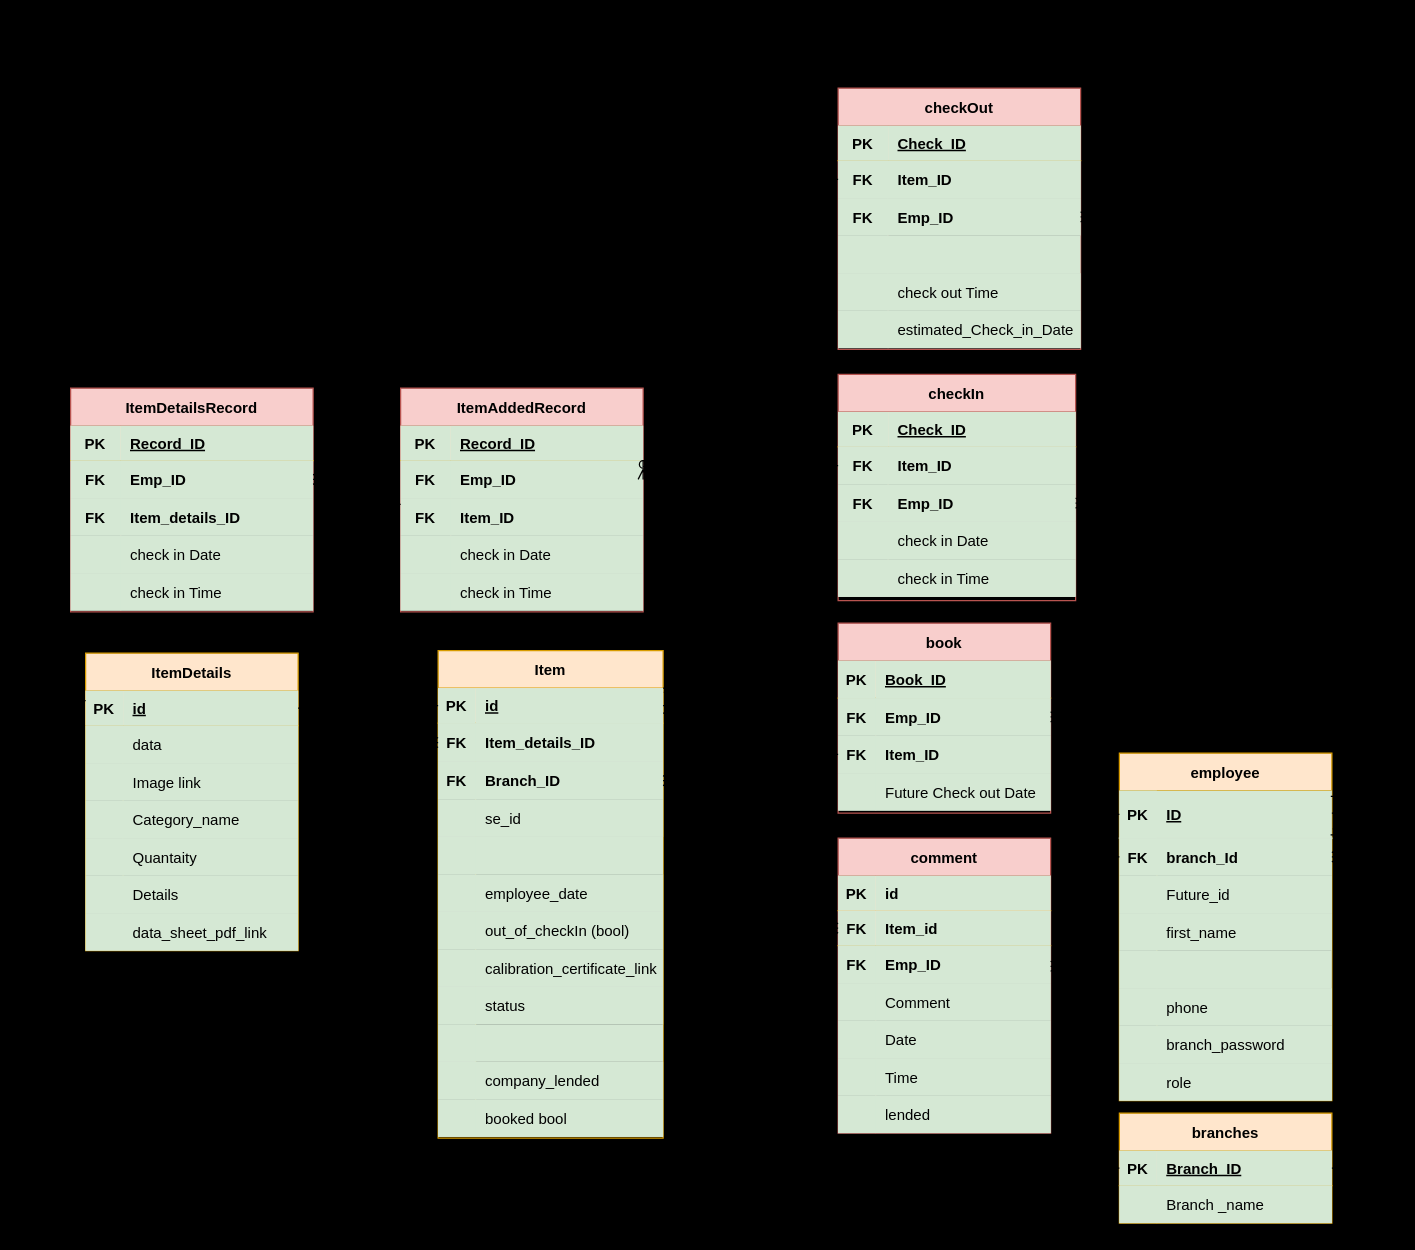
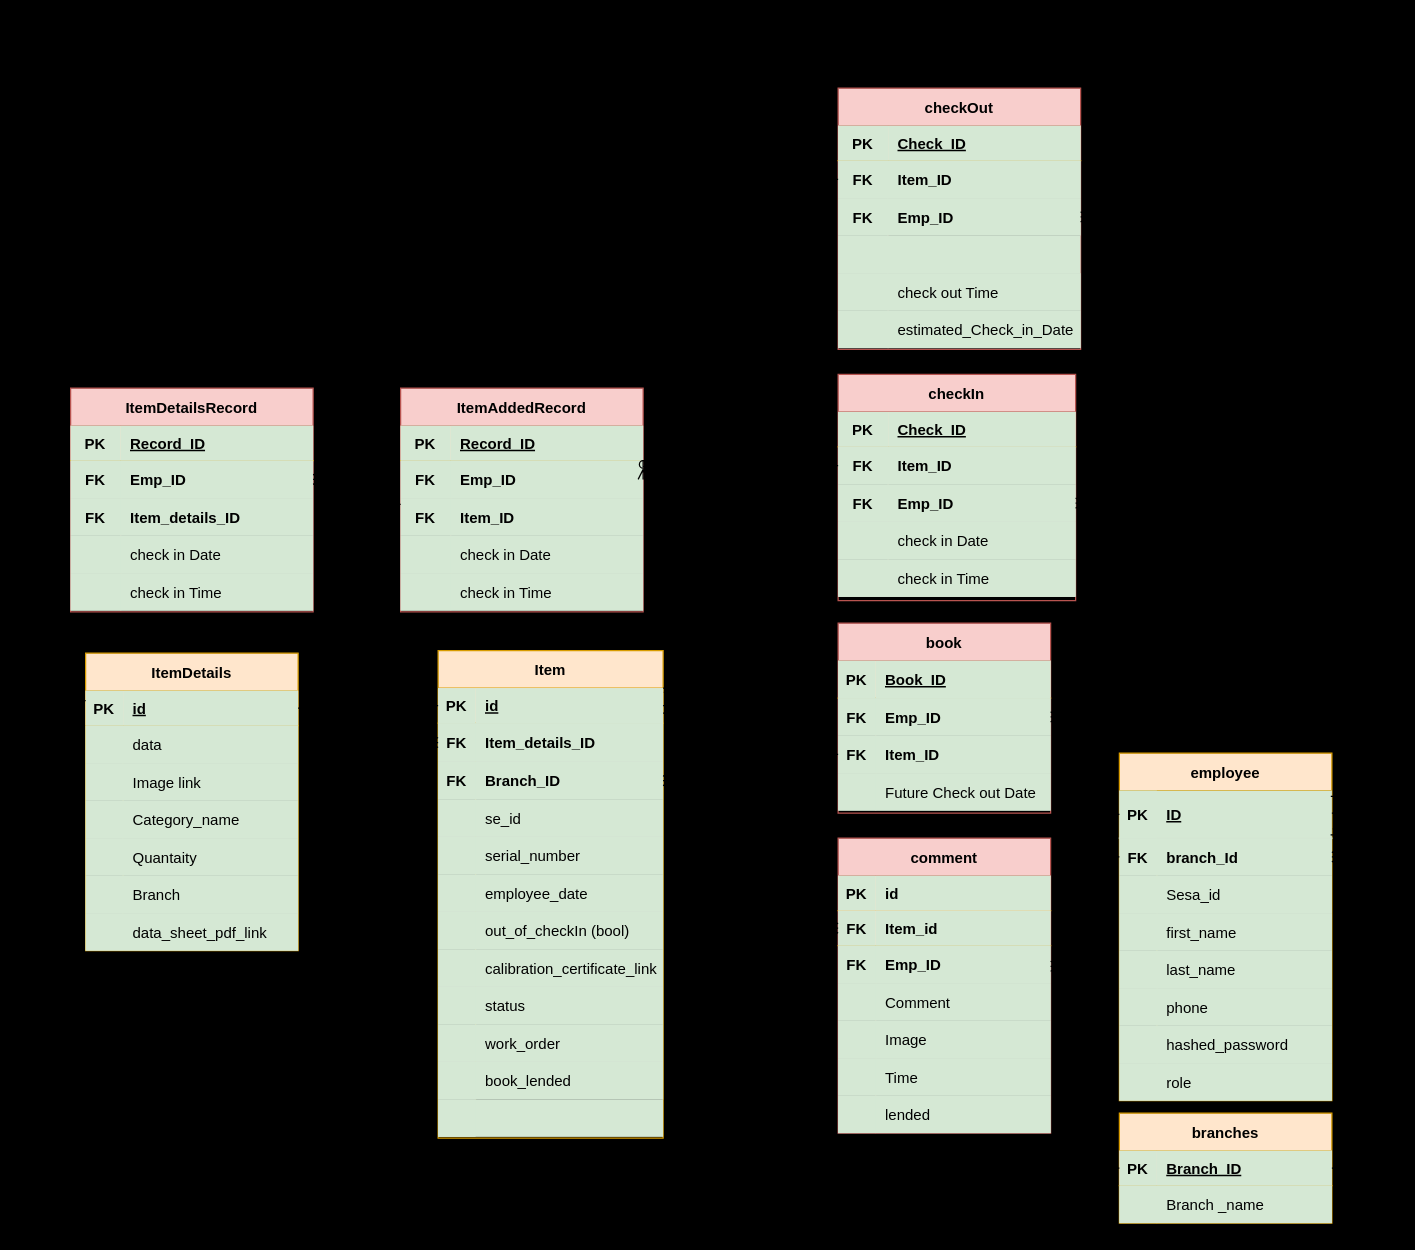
node "serial_number": added
node "Details": label "Details" -> "Branch"
node "Future_id": label "Future_id" -> "Sesa_id"
node "last_name": added
node "Date": label "Date" -> "Image"
node "work_order": added
node "branch_password": label "branch_password" -> "hashed_password"
node "company_lended": label "company_lended" -> "book_lended"
node "booked bool": removed
